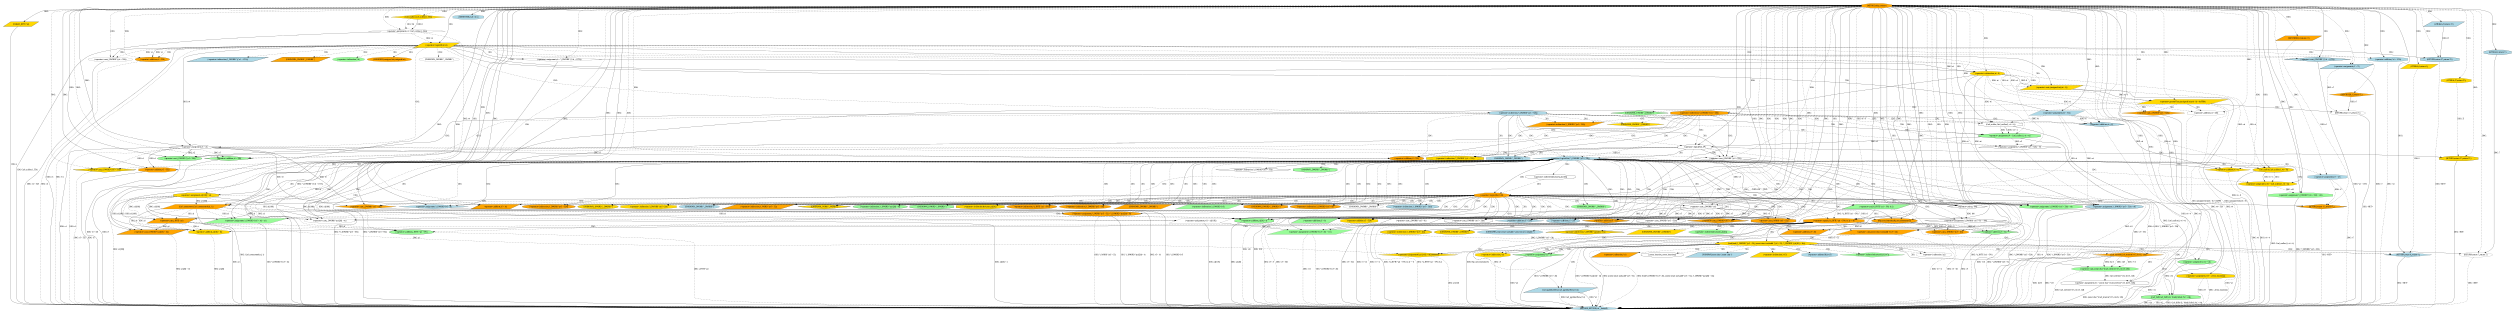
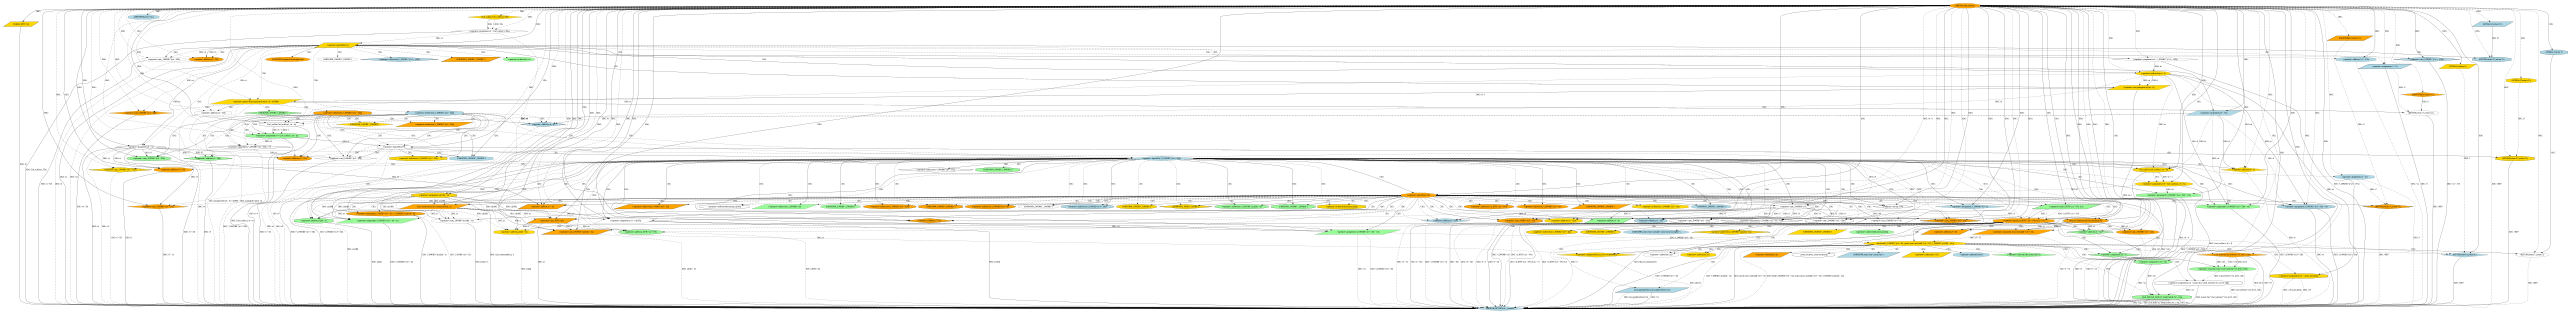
node "(<operator>.indirection,*(_DWORD *)(*a1 + 1576))": shape parallelogram -> diamond
edge "(<operator>.indirectIndexAccess,a1[105])" -> "(<operator>.logicalNot,!v10)": reversed
edge "(<operator>.assignment,*a2 = 1)" -> "(METHOD_RETURN,int __fastcall)": removed, label "DDG: *a2"
